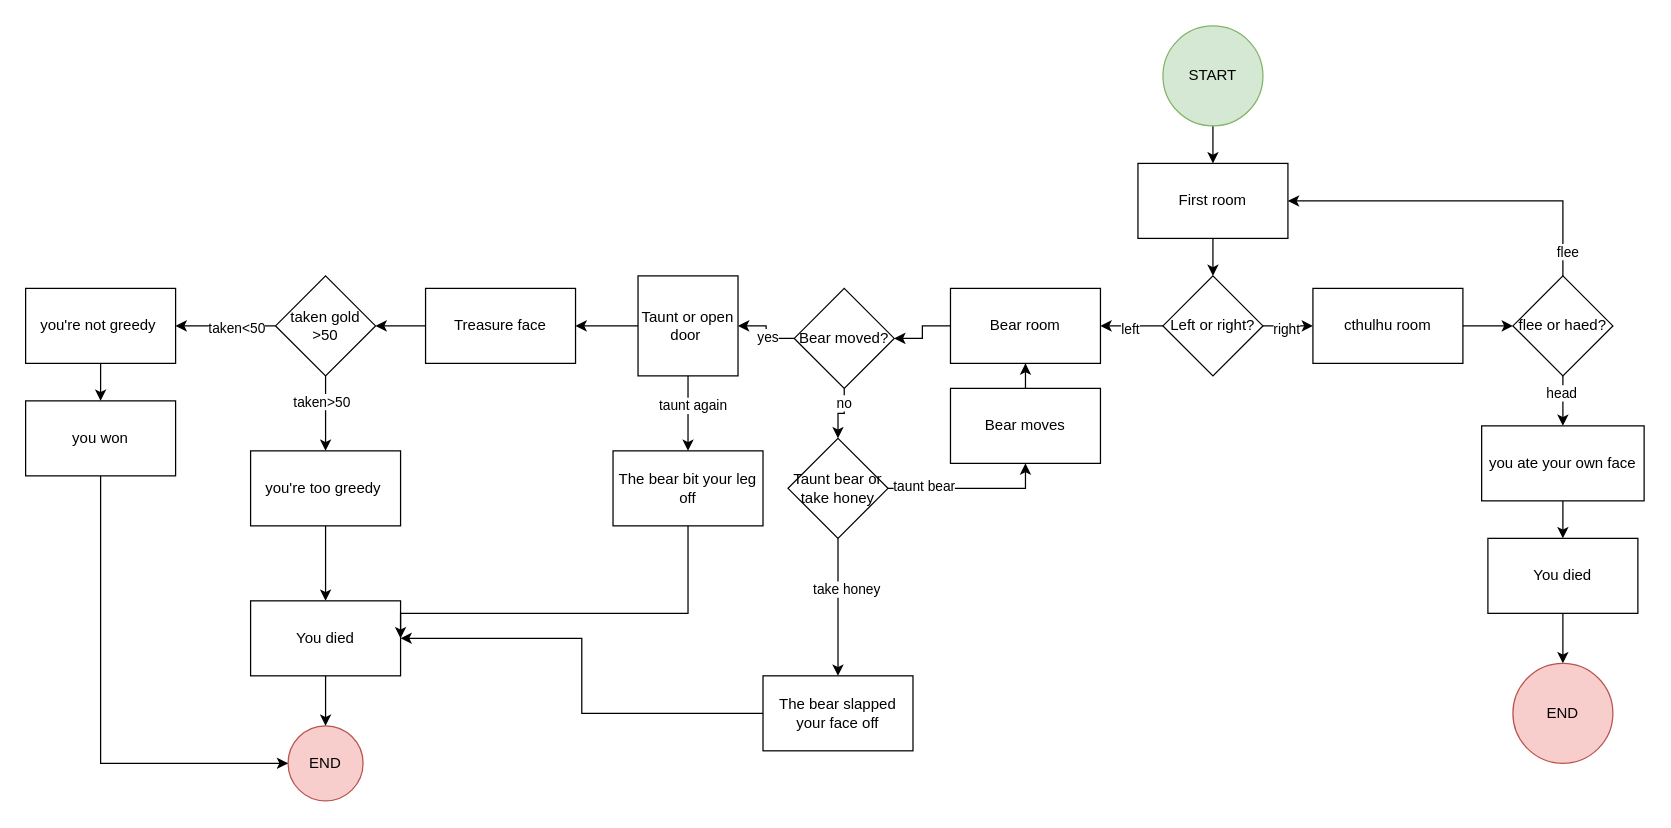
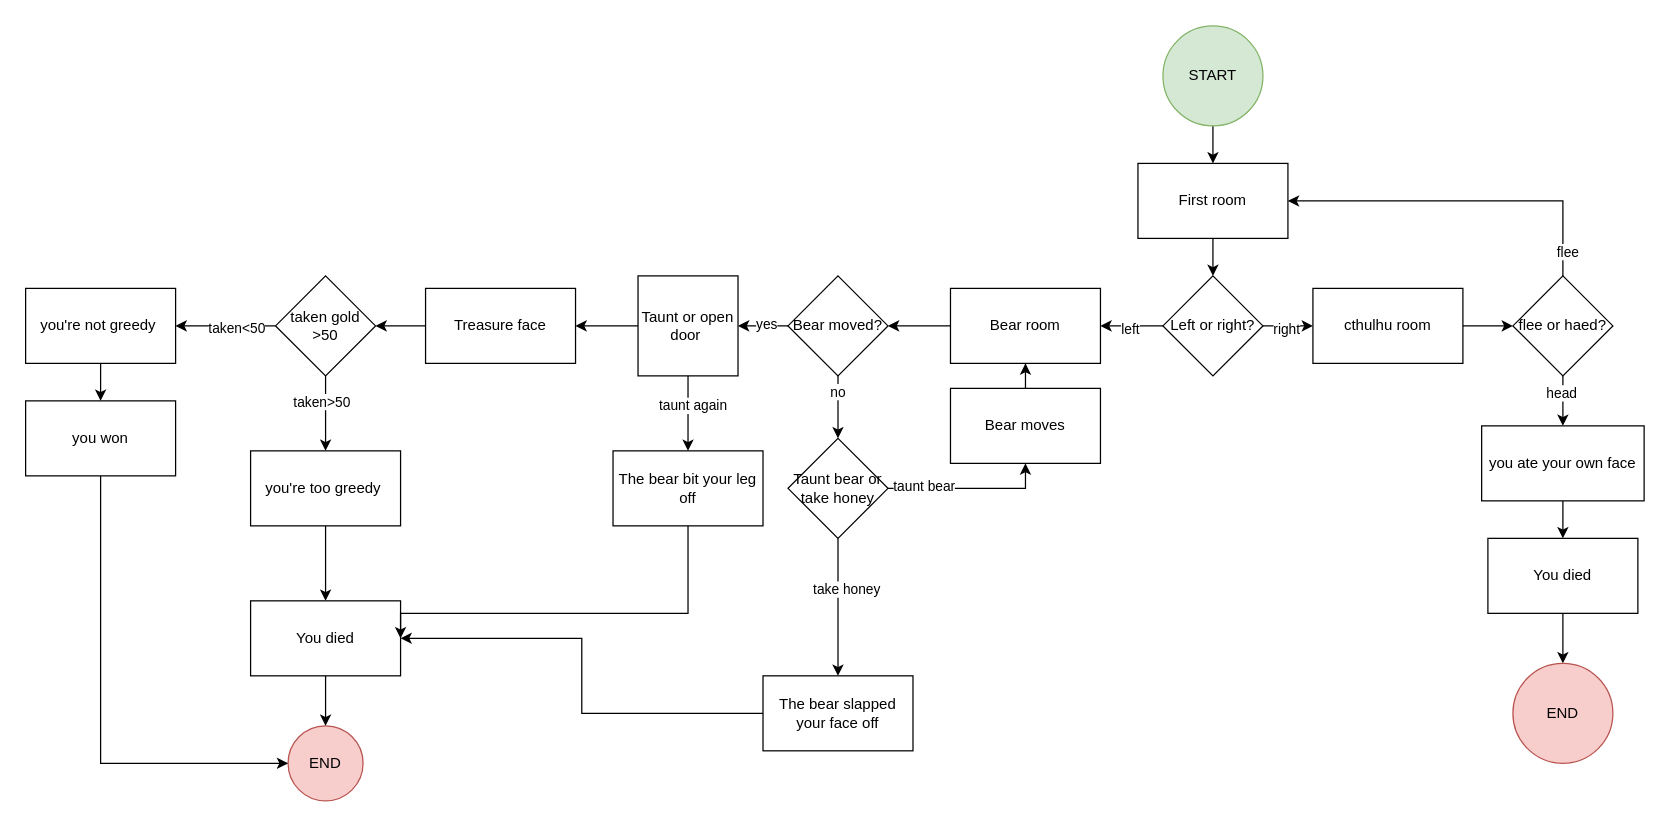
node "Bear moved?": moved (844, 338) -> (838, 326)
